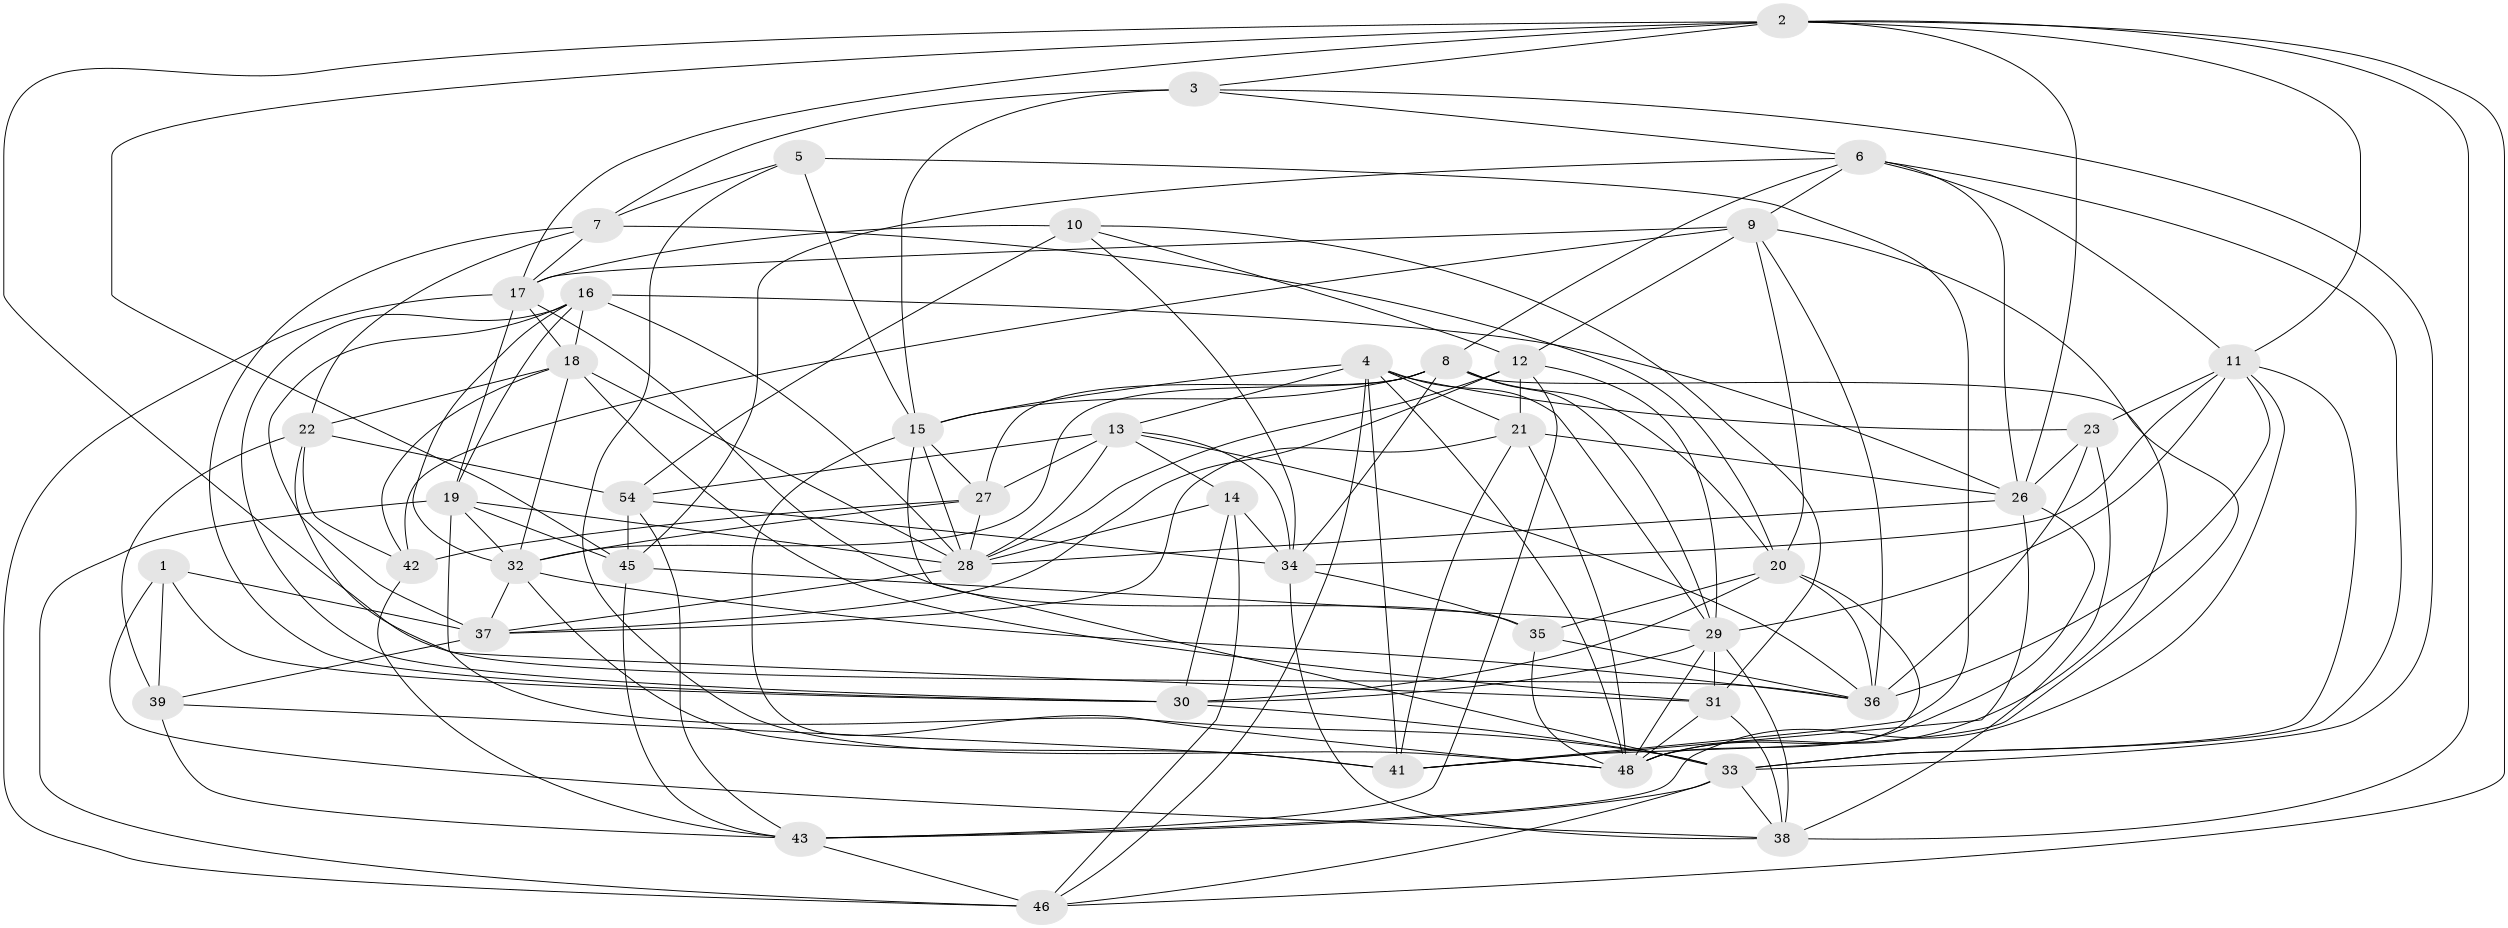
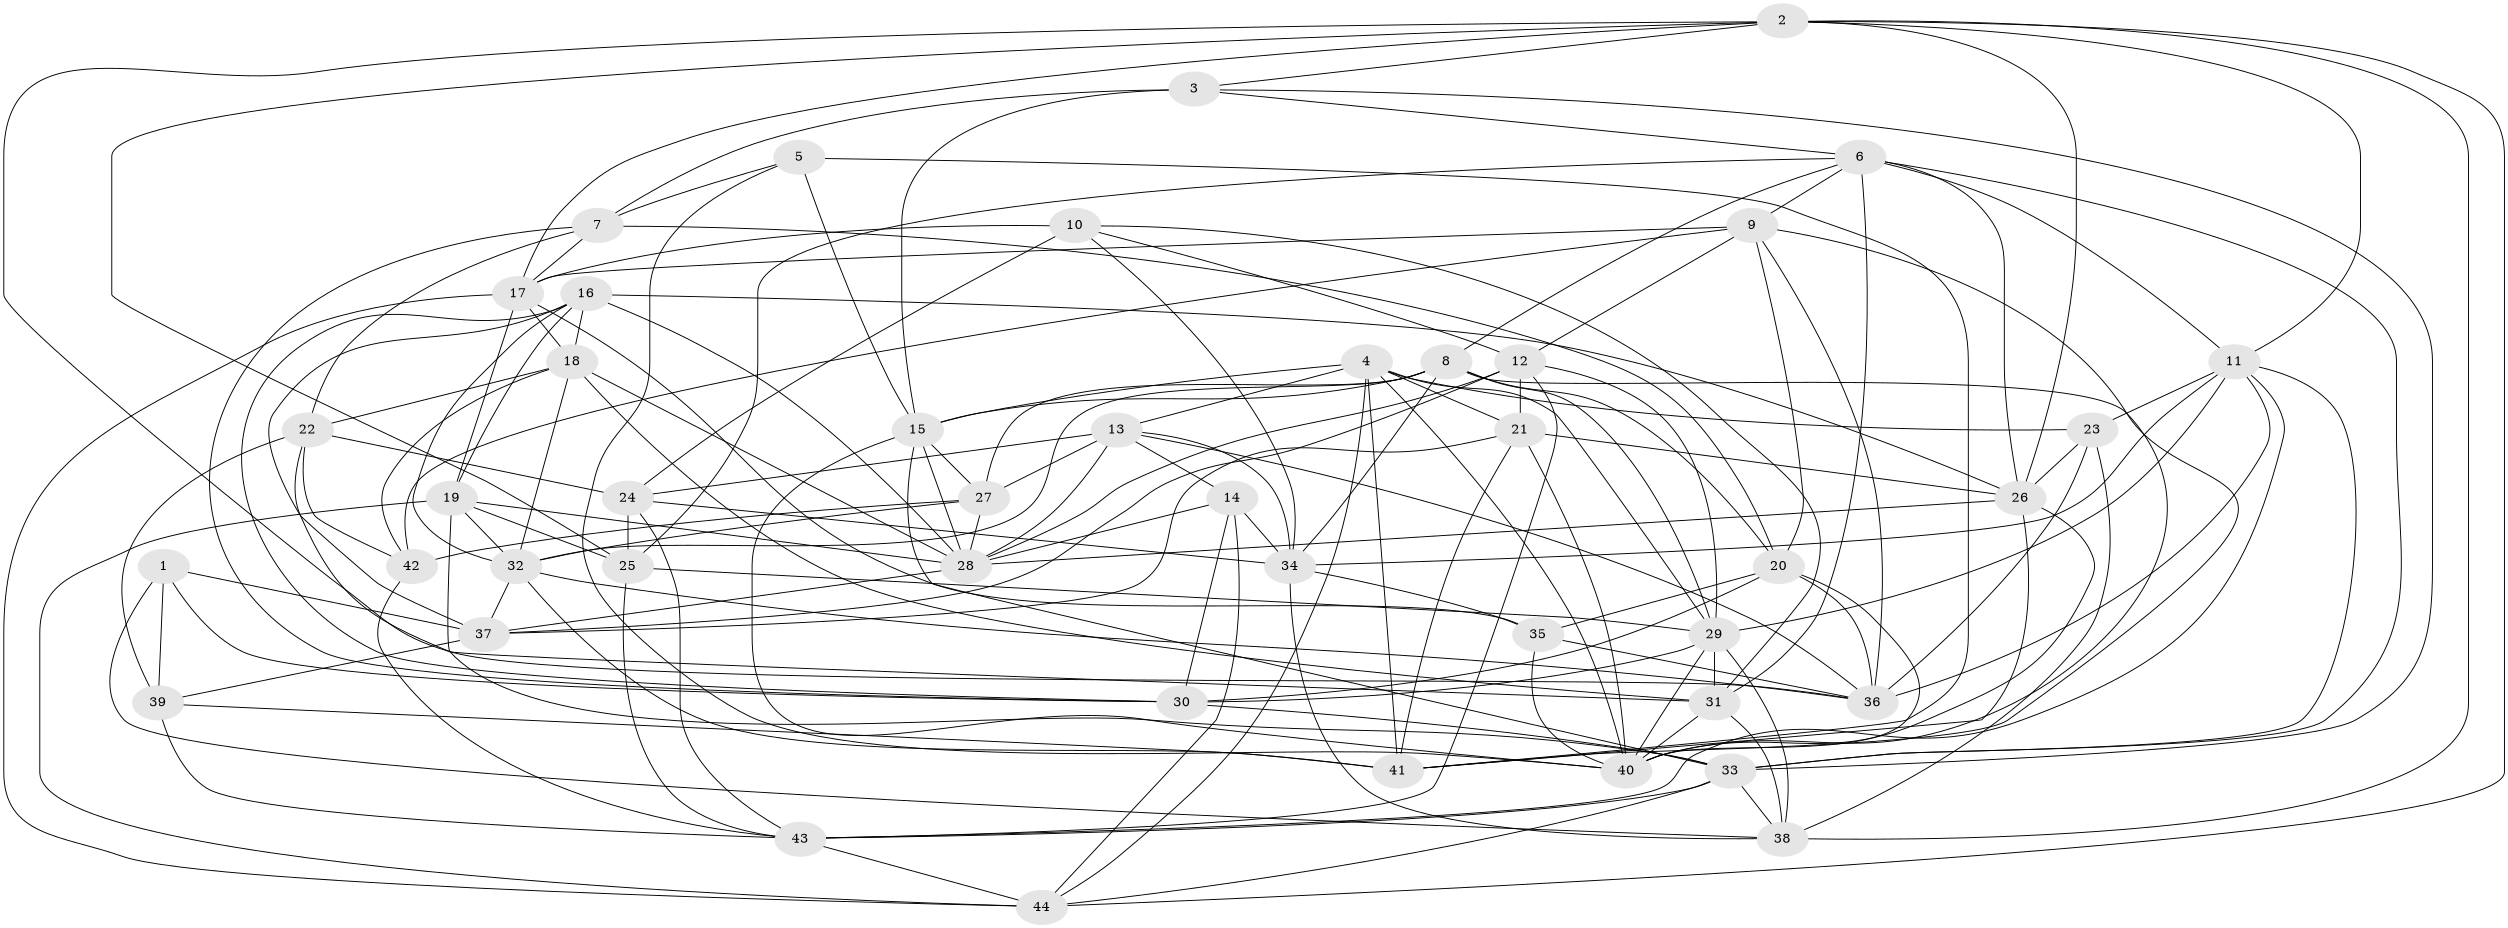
edge "6" -- "31": added
node "54": label "54" -> "24"
node "45": label "45" -> "25"
node "48": label "48" -> "40"
node "46": label "46" -> "44"
